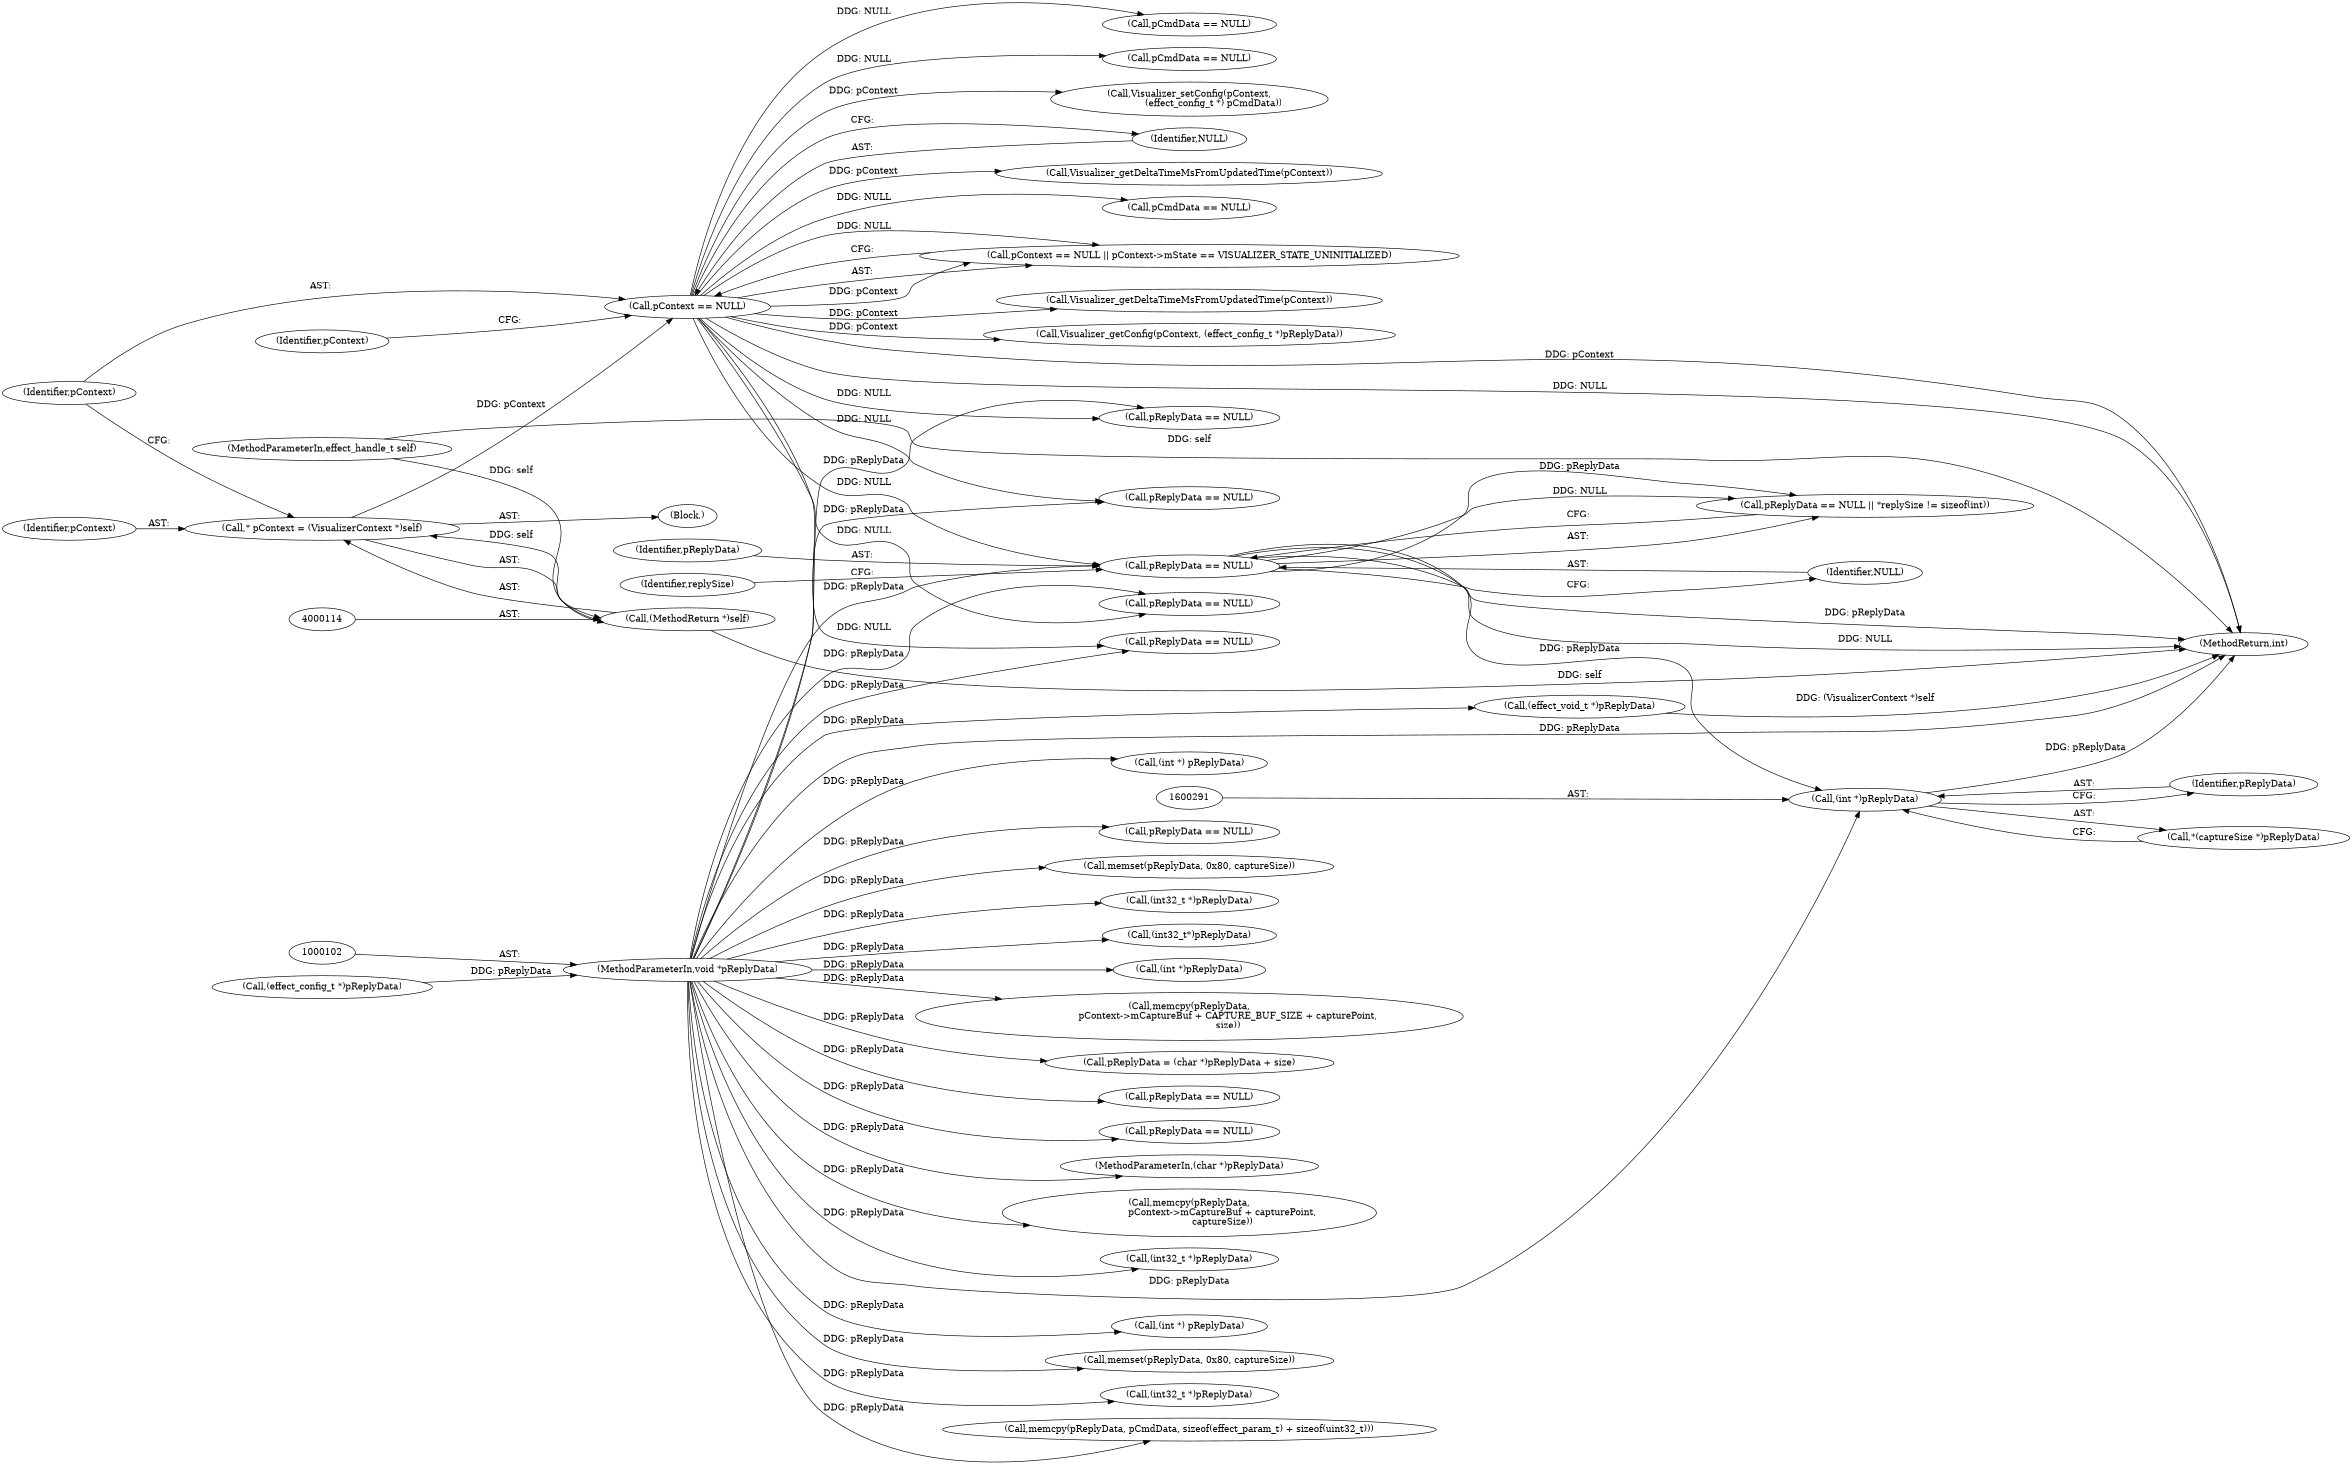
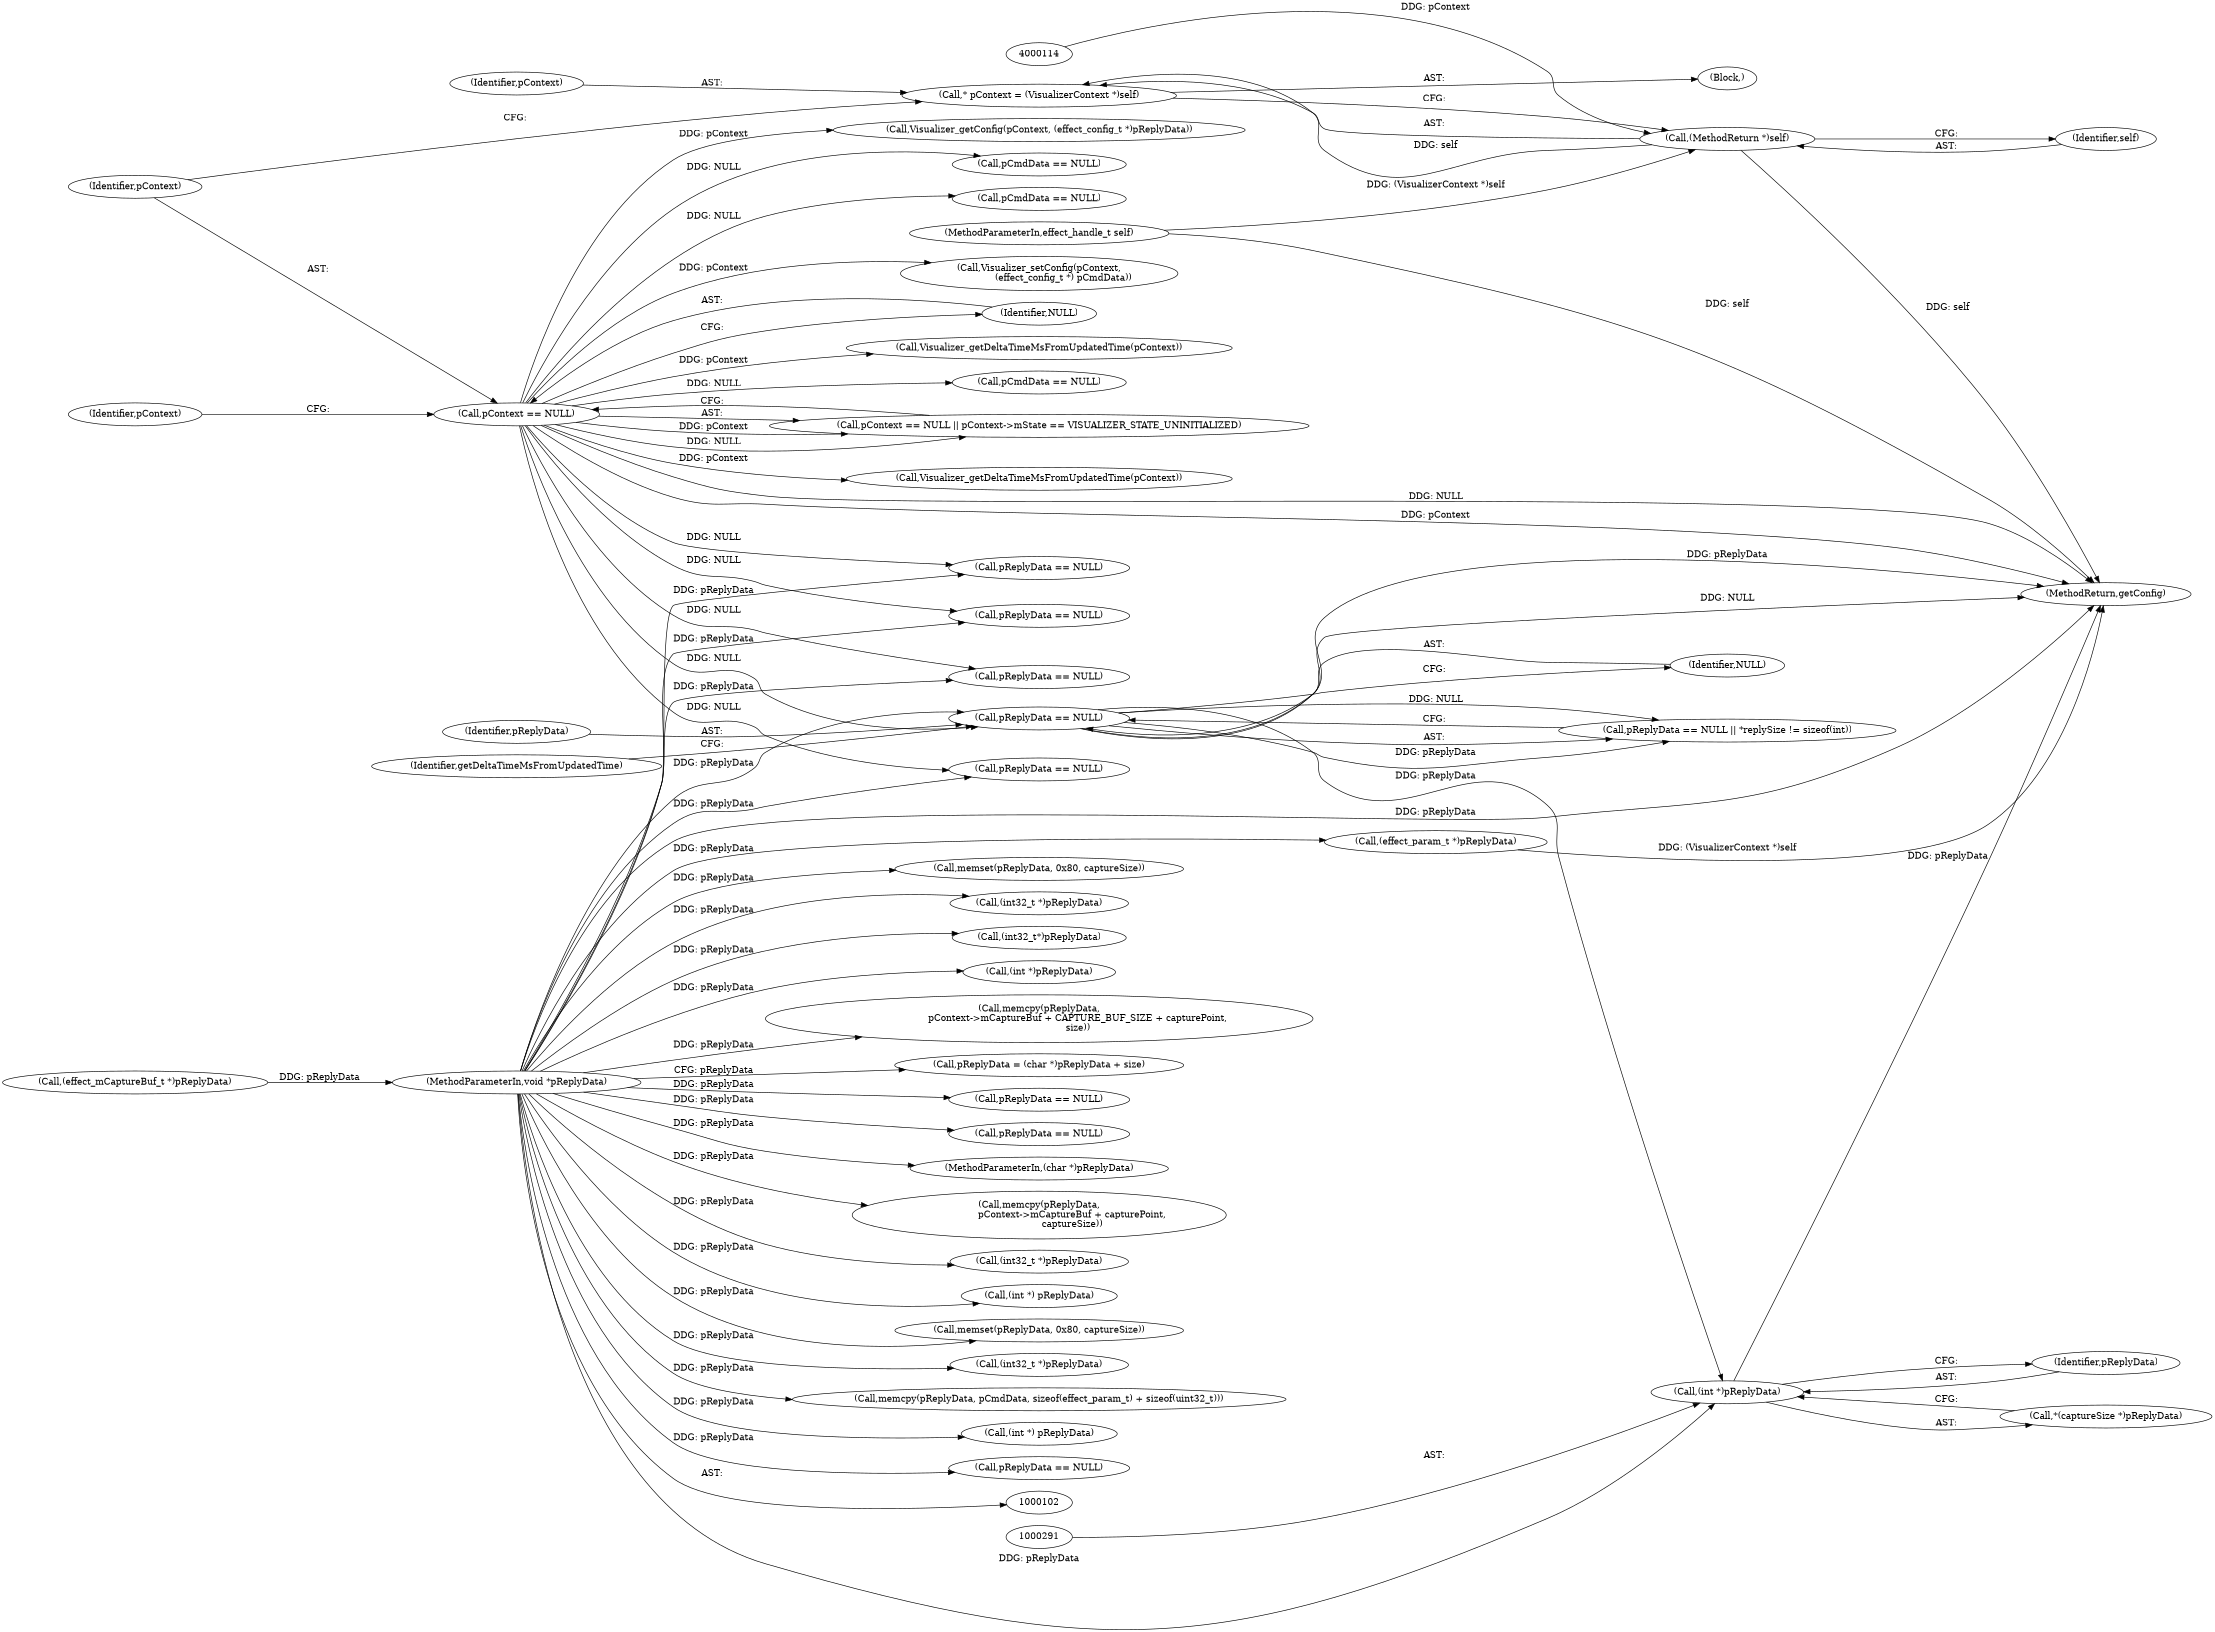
node "(Identifier,self)": added
edge "(Call,* pContext = (VisualizerContext *)self)" -> "(Call,pContext == NULL)": removed, label "DDG: pContext"
edge "(MethodParameterIn,effect_handle_t self)" -> "(Call,(MethodReturn *)self)": label "DDG: self" -> "DDG: (VisualizerContext *)self"
edge "(Call,* pContext = (VisualizerContext *)self)" -> "(Call,(MethodReturn *)self)": label "AST: " -> "CFG: "
node "(Identifier,replySize)": label "(Identifier,replySize)" -> "(Identifier,getDeltaTimeMsFromUpdatedTime)"
edge "4000114" -> "(Call,(MethodReturn *)self)": label "AST: " -> "DDG: pContext"
node "(MethodReturn,int)": label "(MethodReturn,int)" -> "(MethodReturn,getConfig)"
node "(Call,(effect_void_t *)pReplyData)": label "(Call,(effect_void_t *)pReplyData)" -> "(Call,(effect_param_t *)pReplyData)"
node "1600291": label "1600291" -> "1000291"
edge "1000102" -> "(MethodParameterIn,void *pReplyData)": reversed
node "(Call,(effect_config_t *)pReplyData)": label "(Call,(effect_config_t *)pReplyData)" -> "(Call,(effect_mCaptureBuf_t *)pReplyData)"
edge "(MethodParameterIn,void *pReplyData)" -> "(Call,pReplyData = (char *)pReplyData + size)": label "DDG: pReplyData" -> "CFG: pReplyData"
